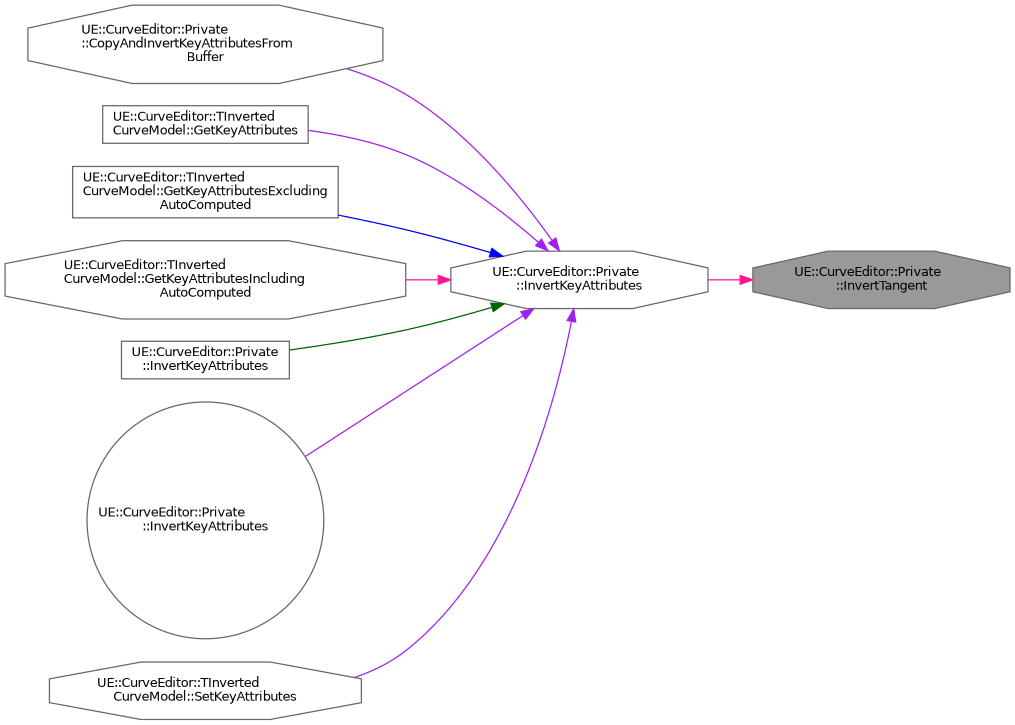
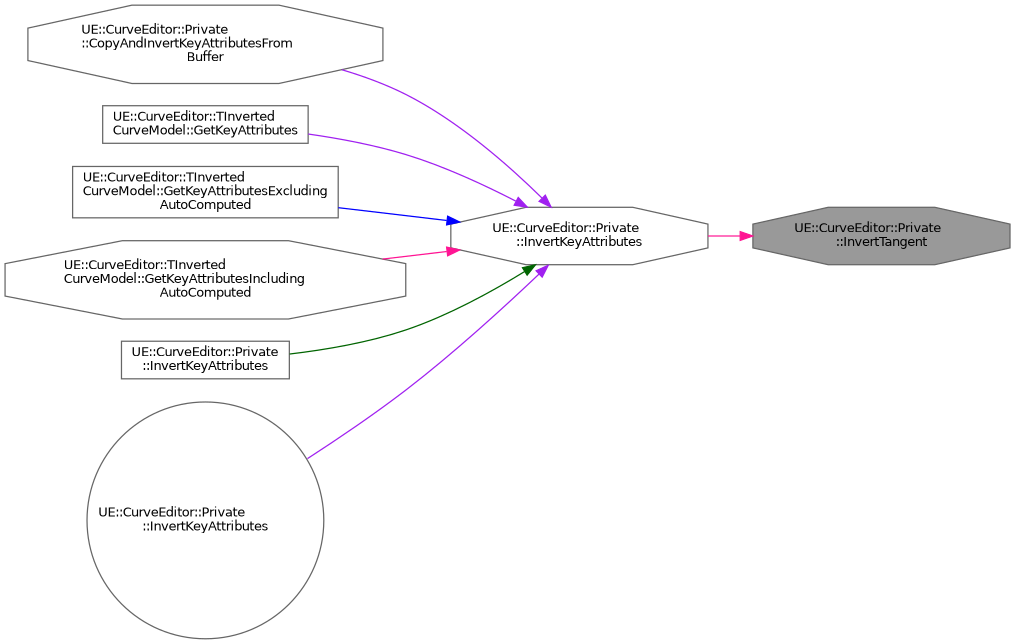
node "UE::CurveEditor::TInverted CurveModel::SetKeyAttributes": removed
